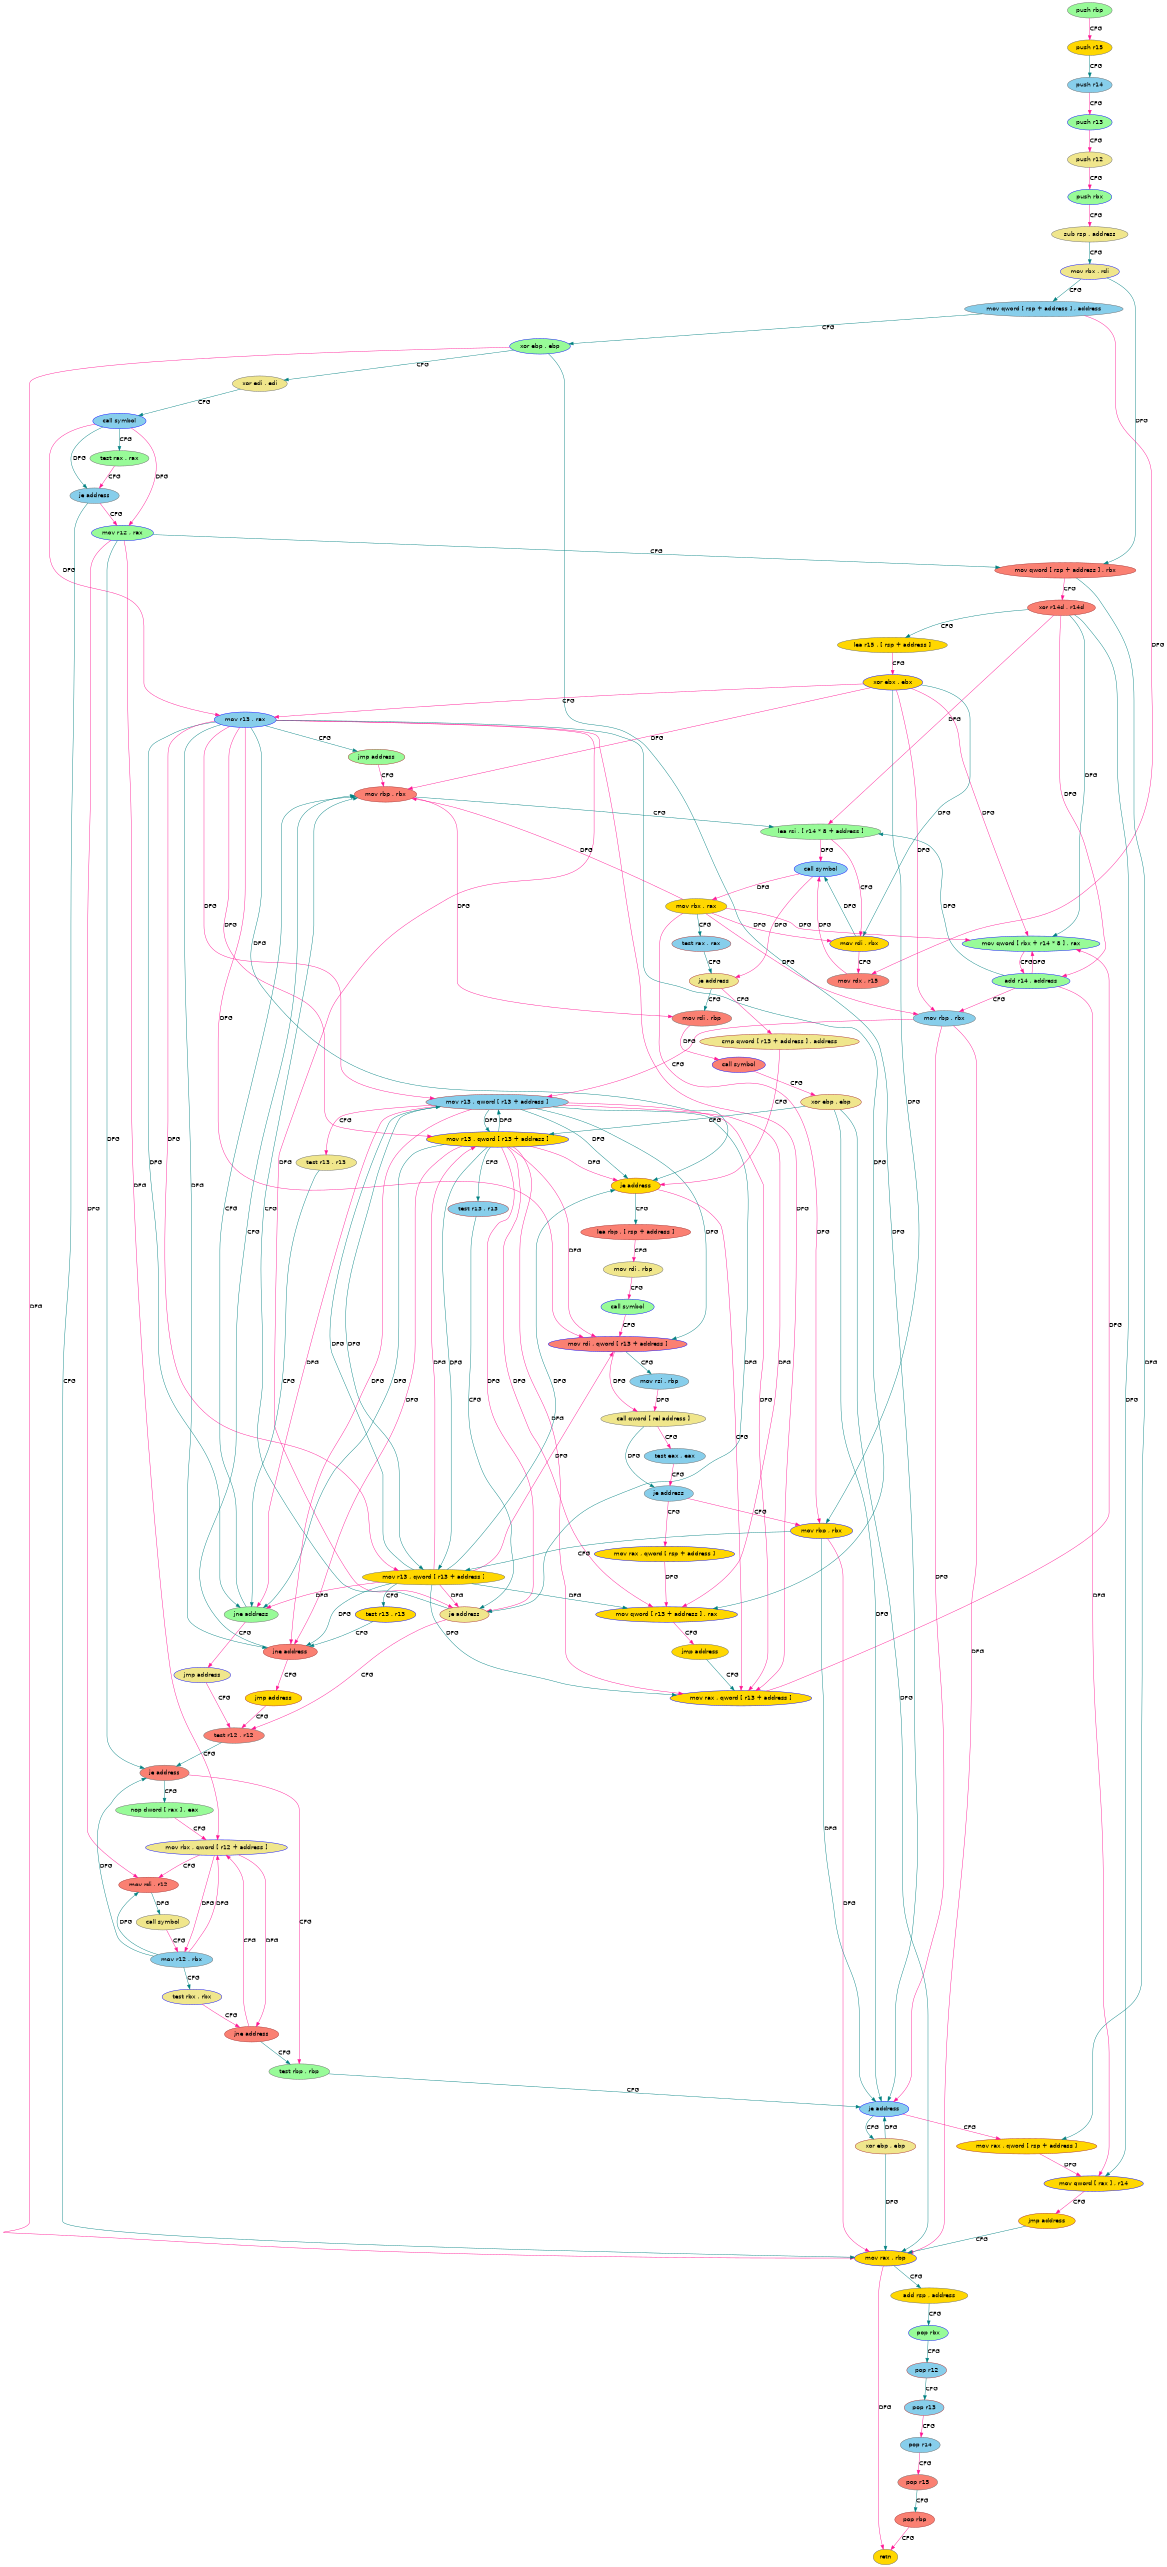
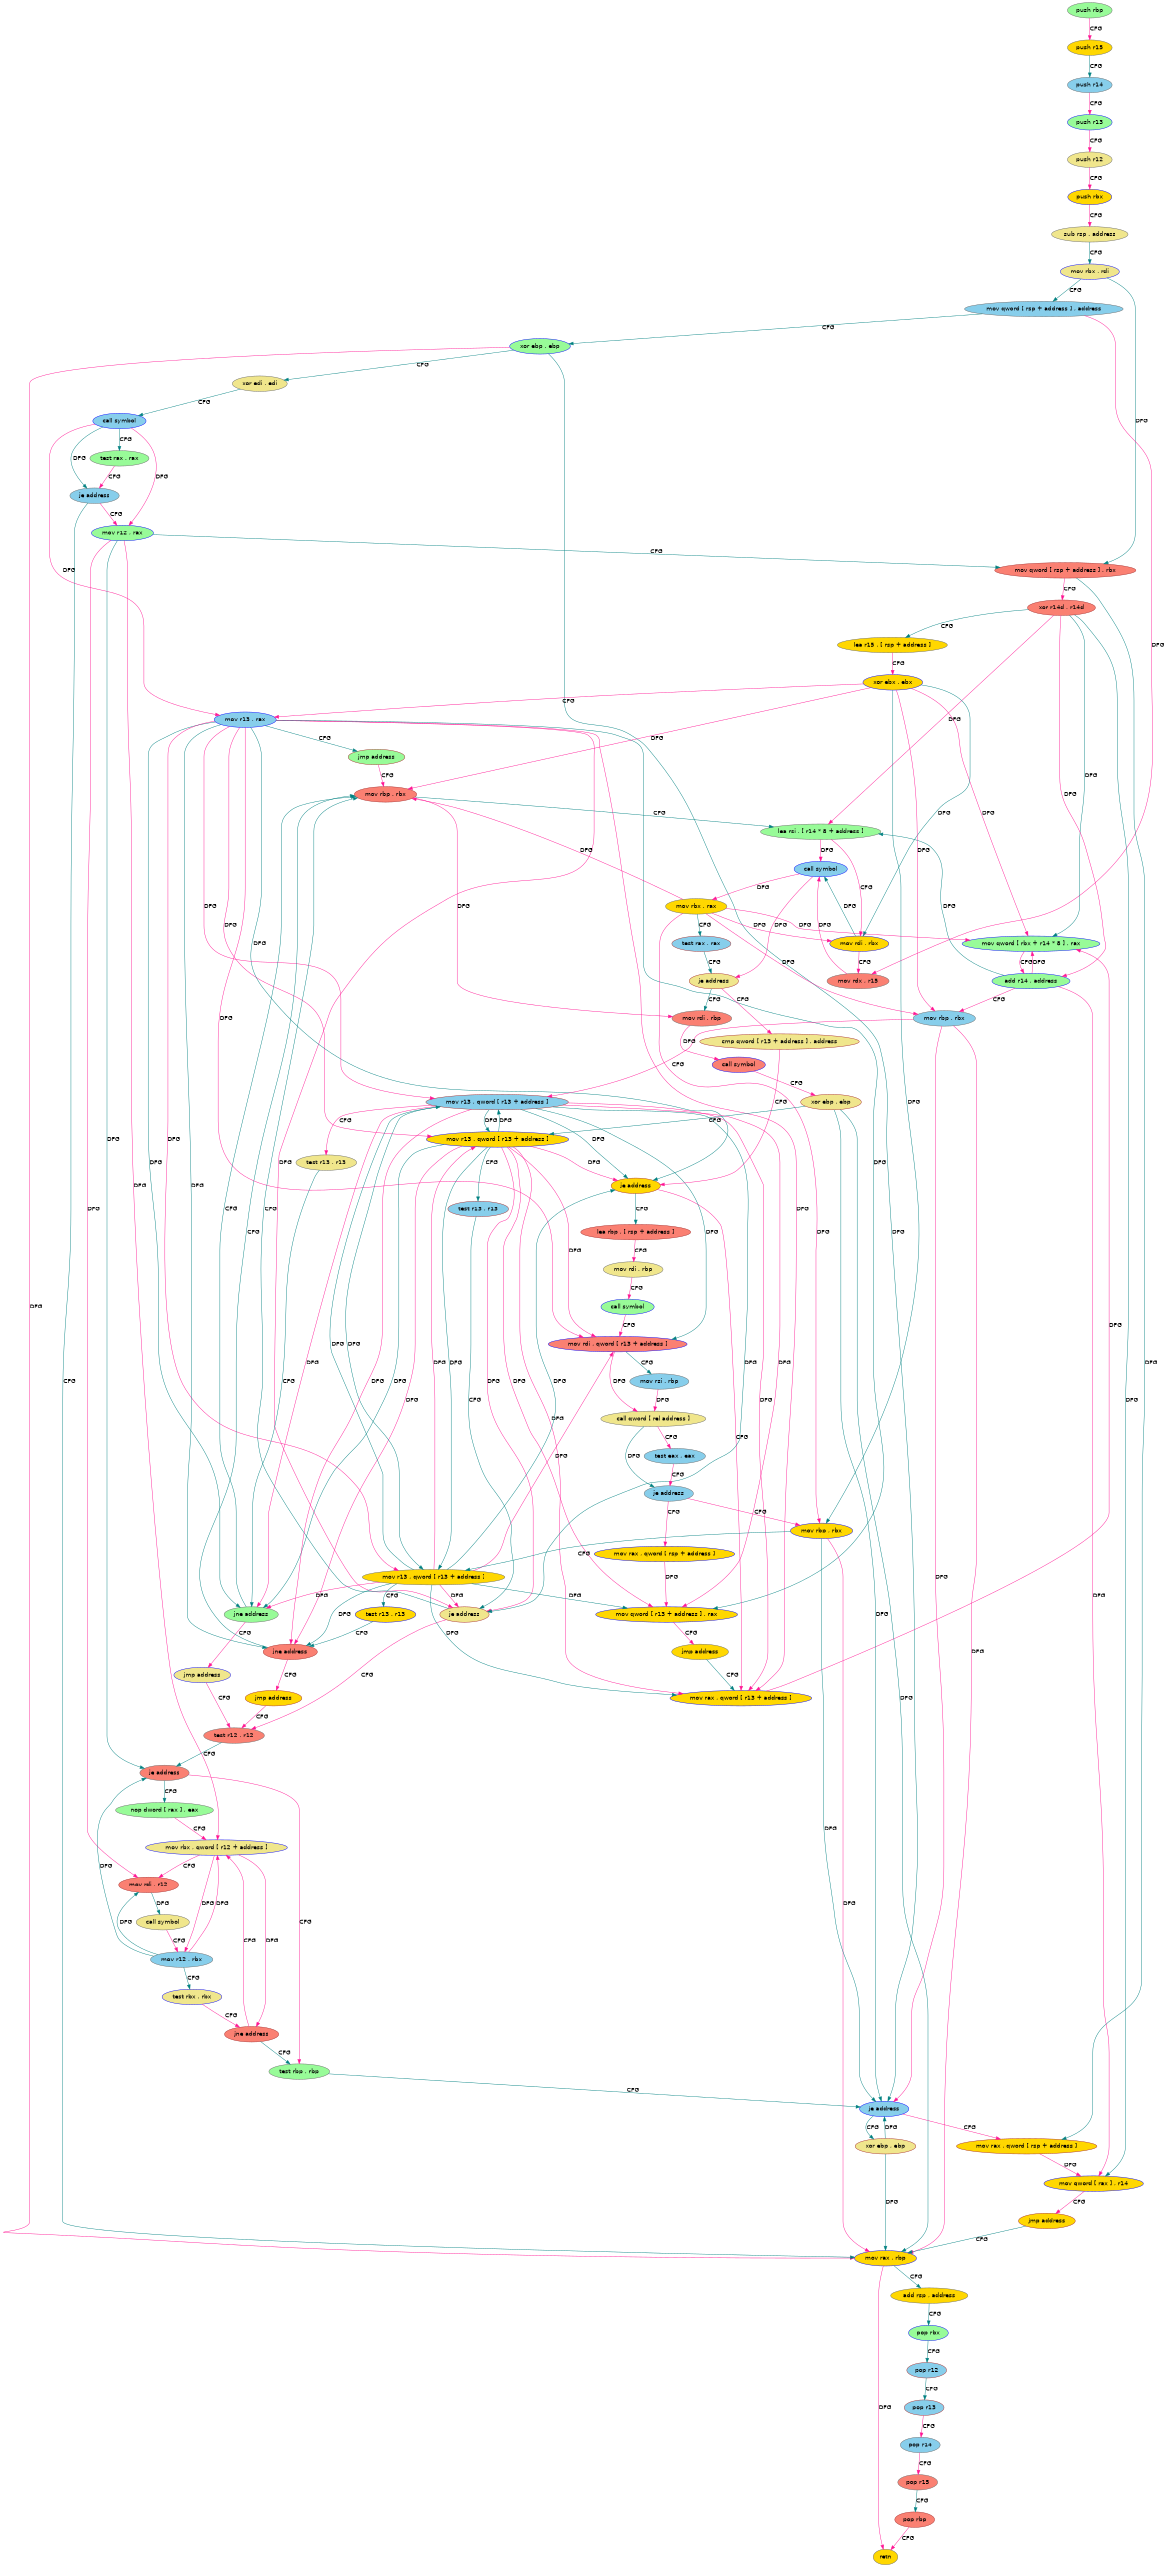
node "push rbx": fillcolor palegreen -> gold
